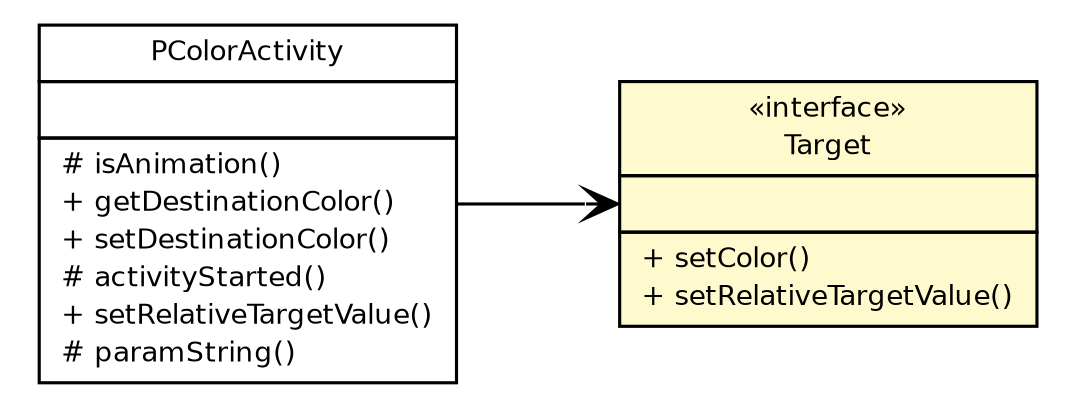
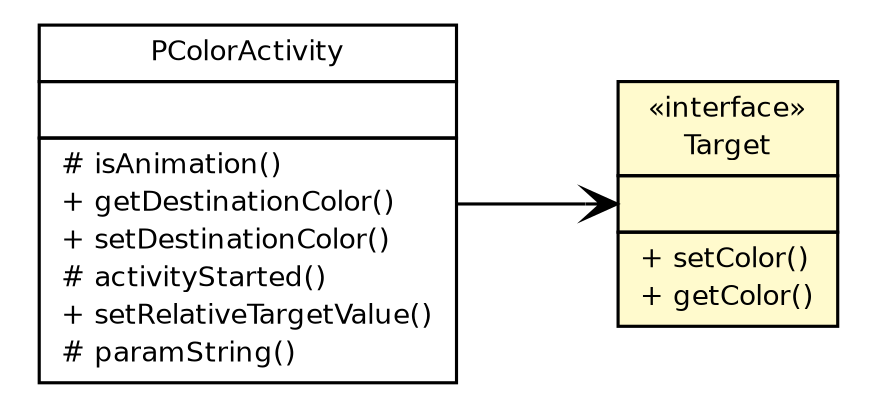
node "Target": text "+ setRelativeTargetValue()" -> "+ getColor()"
